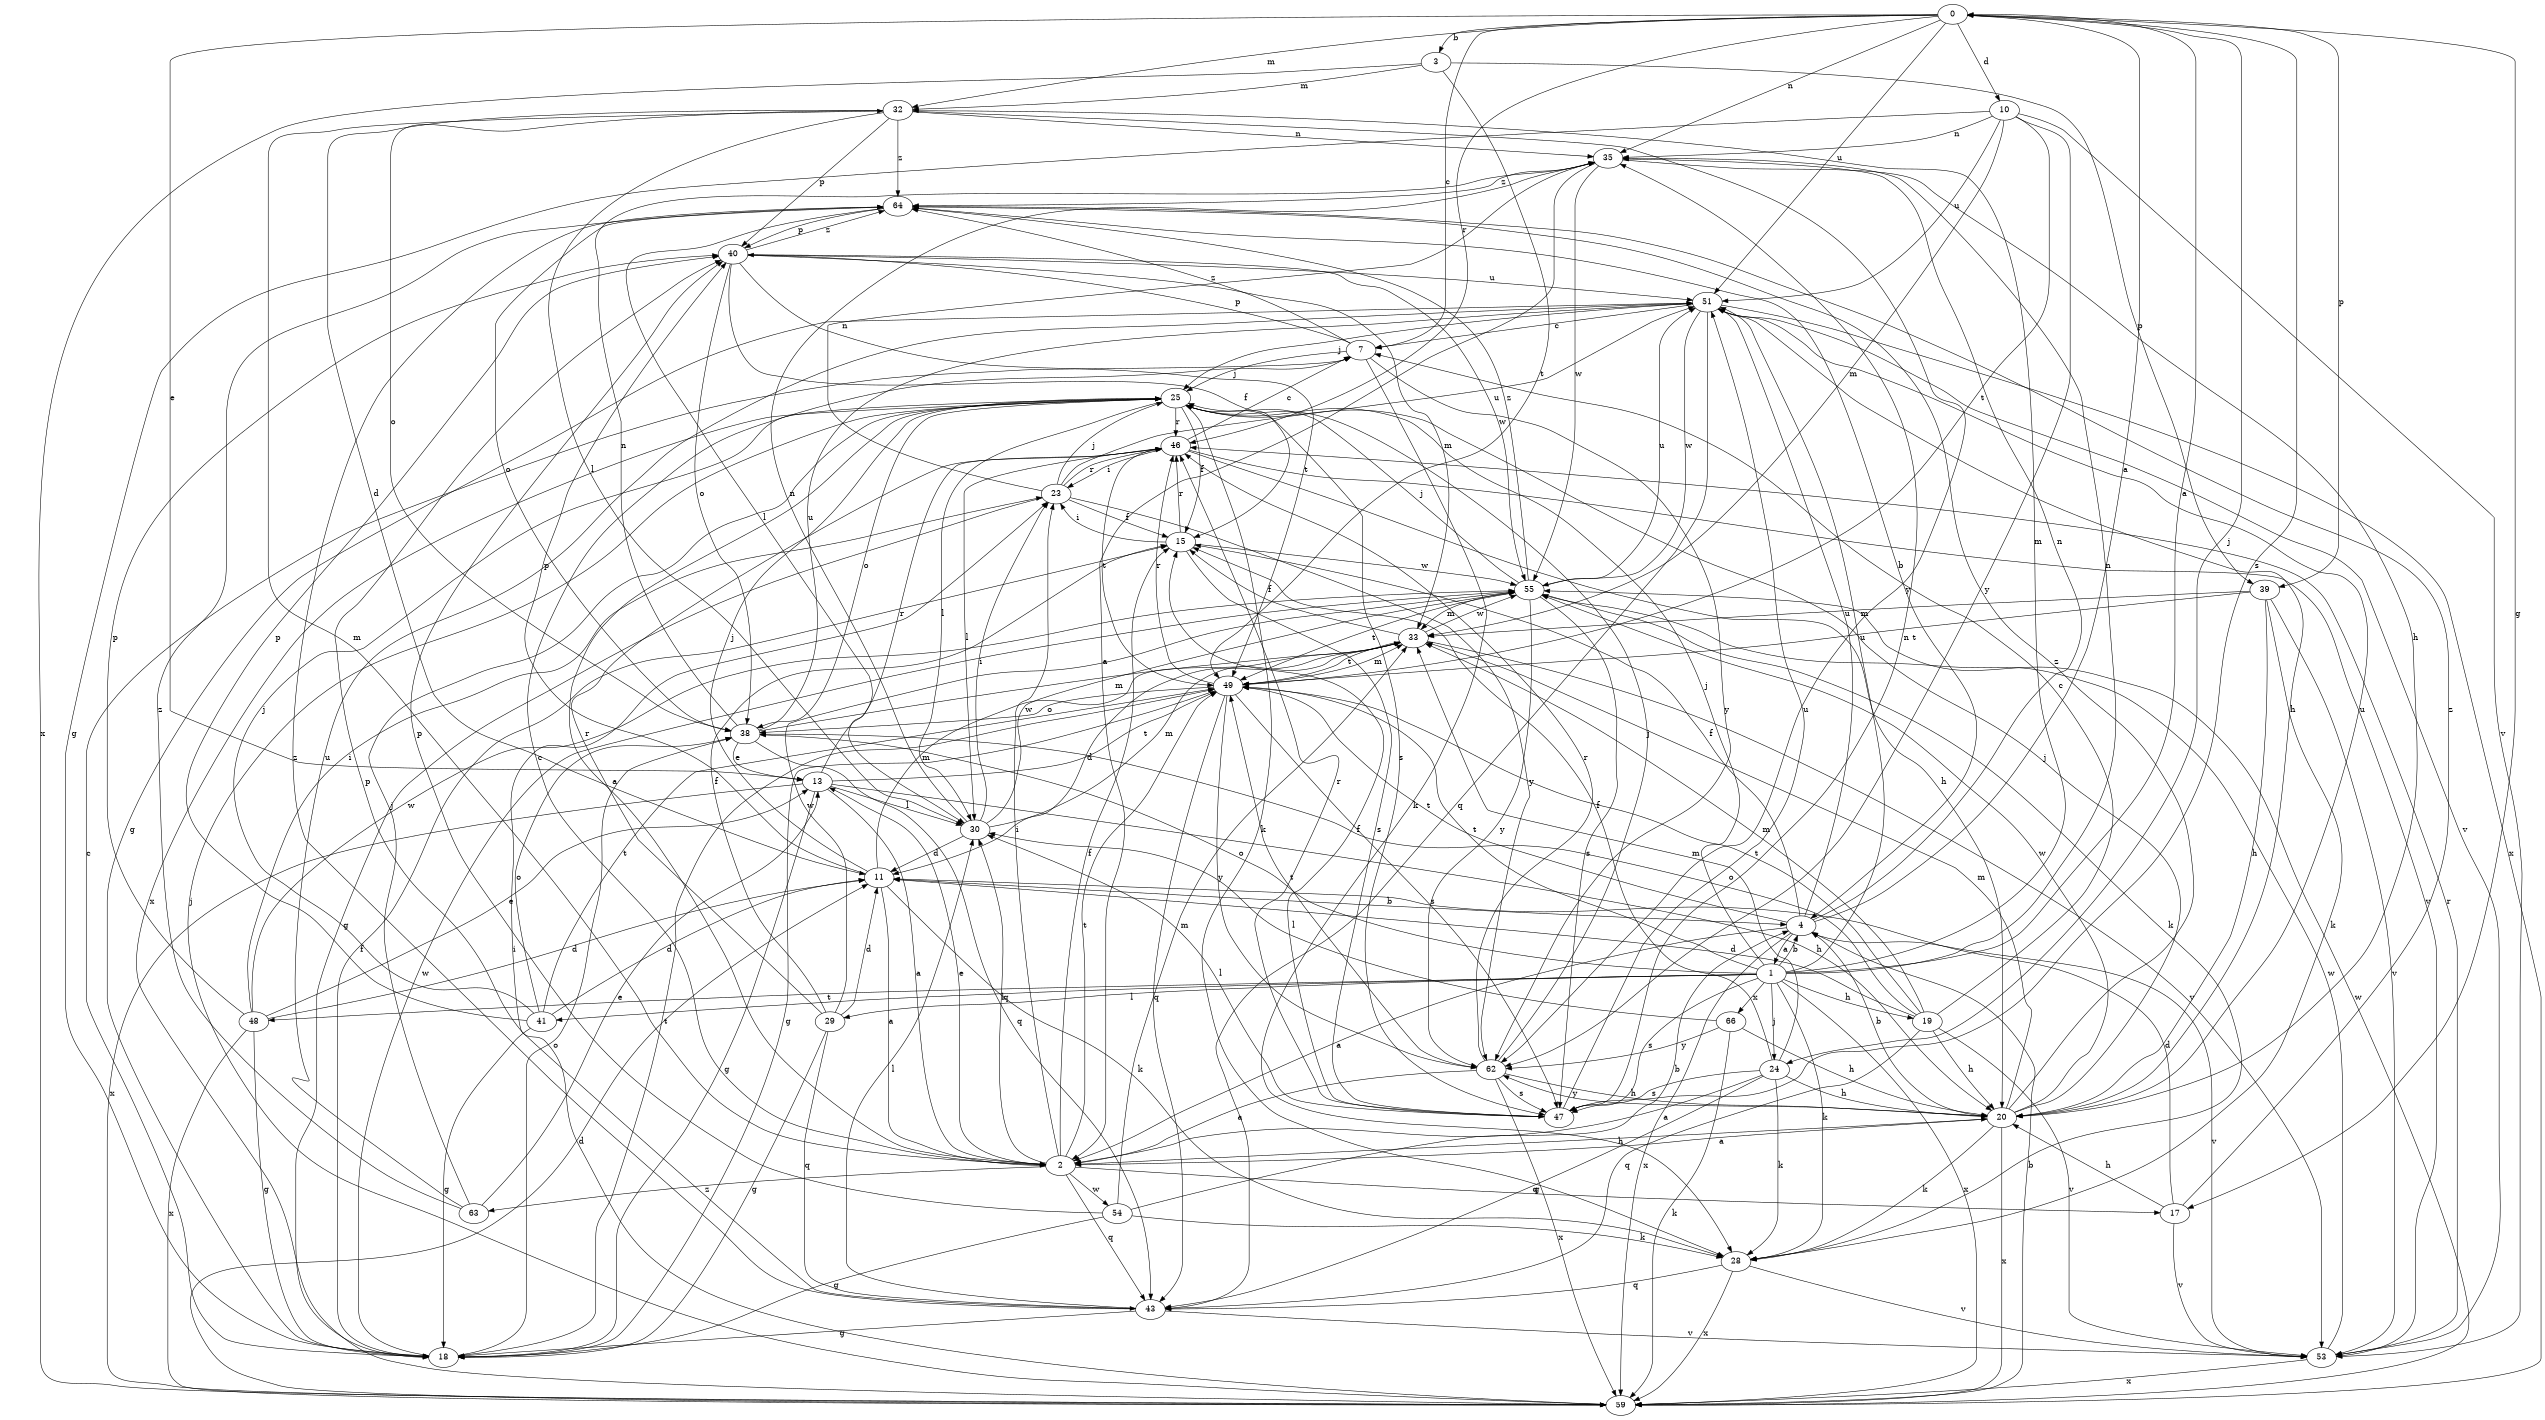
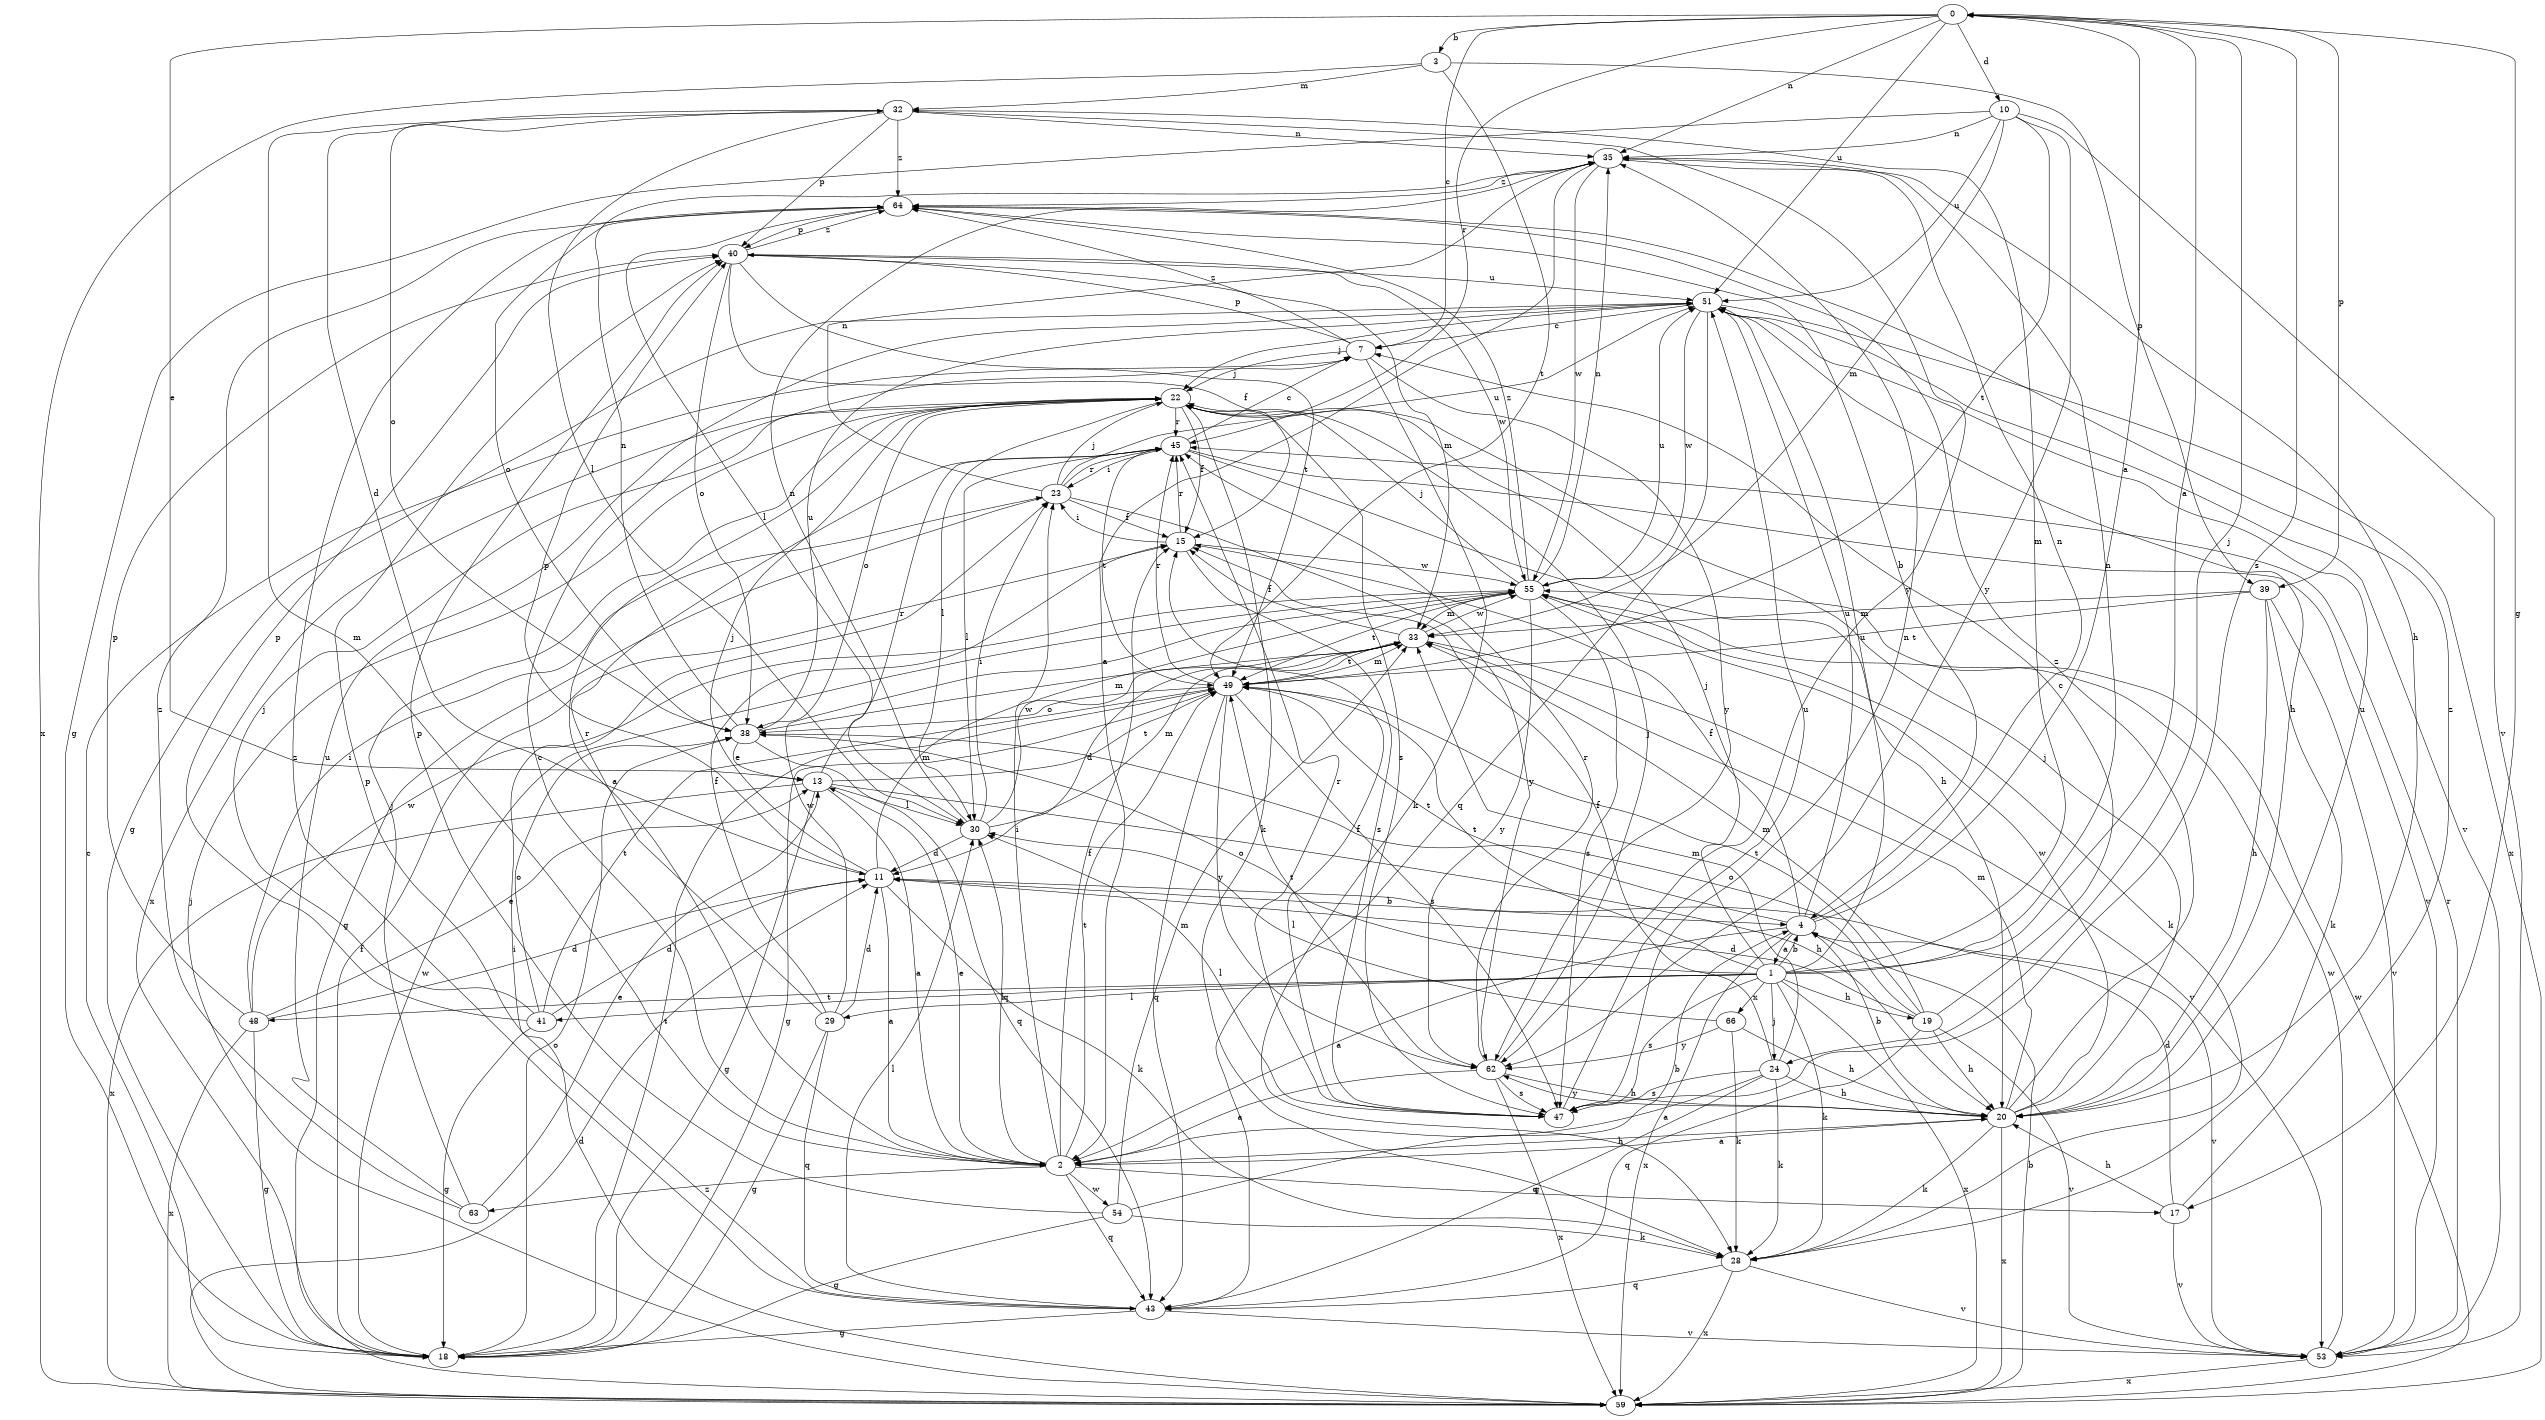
edge "0" -> "32": removed, label "m"
edge "55" -> "35": added, label "n"
node "25": label "25" -> "22"
node "46": label "46" -> "45"
edge "66" -> "59": now "66" -> "28"
